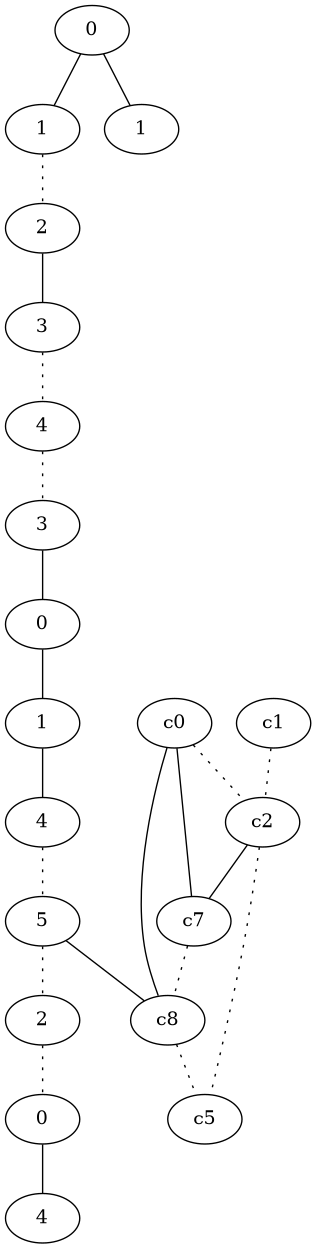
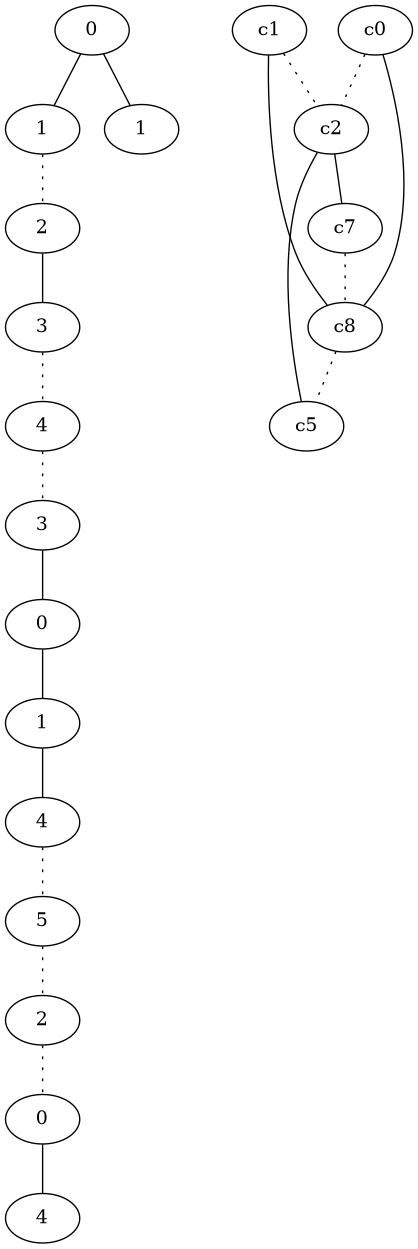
edge "c0" -- "c7": removed
edge "5" -- "c8": now "c1" -- "c8"
edge "c2" -- "c5": style dotted -> solid
